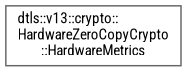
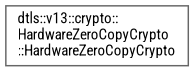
node "dtls::v13::crypto:: HardwareZeroCopyCrypto ::HardwareMetrics": label "dtls::v13::crypto:: HardwareZeroCopyCrypto ::HardwareMetrics" -> "dtls::v13::crypto:: HardwareZeroCopyCrypto ::HardwareZeroCopyCrypto"
